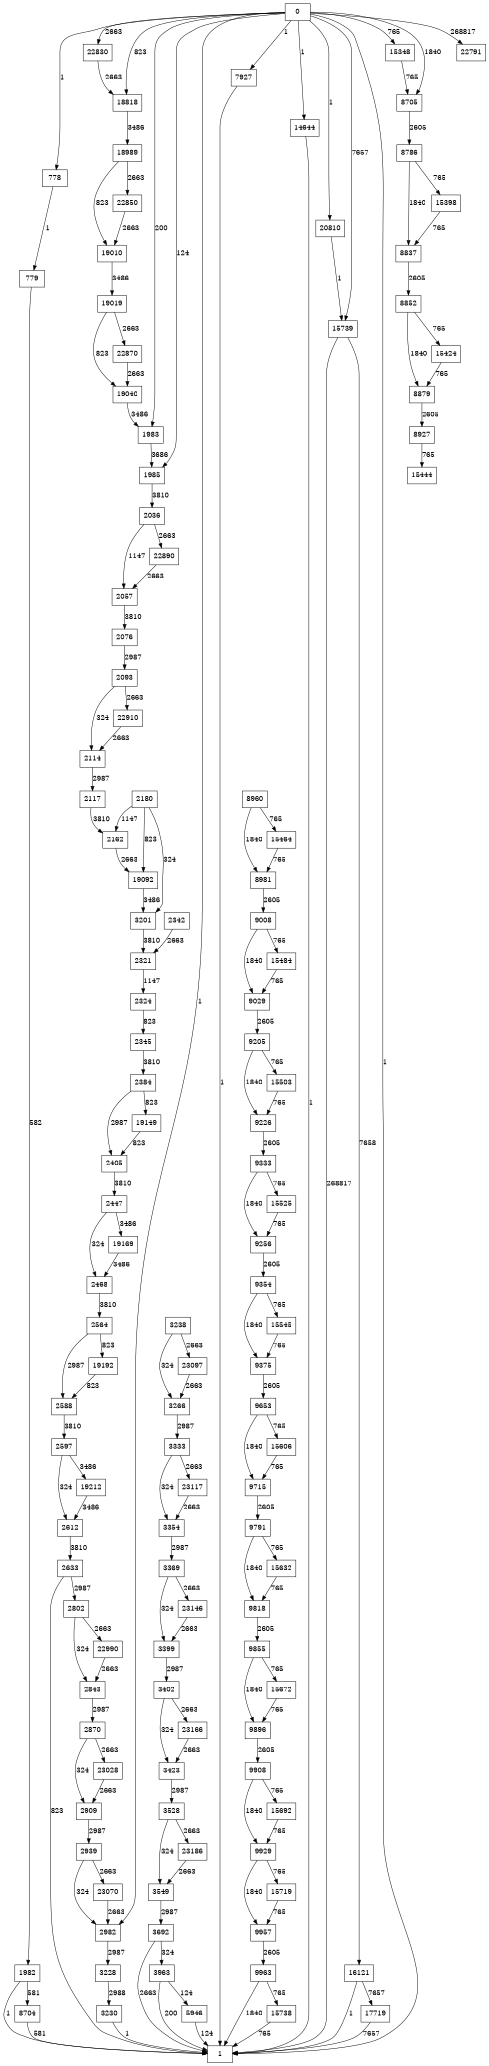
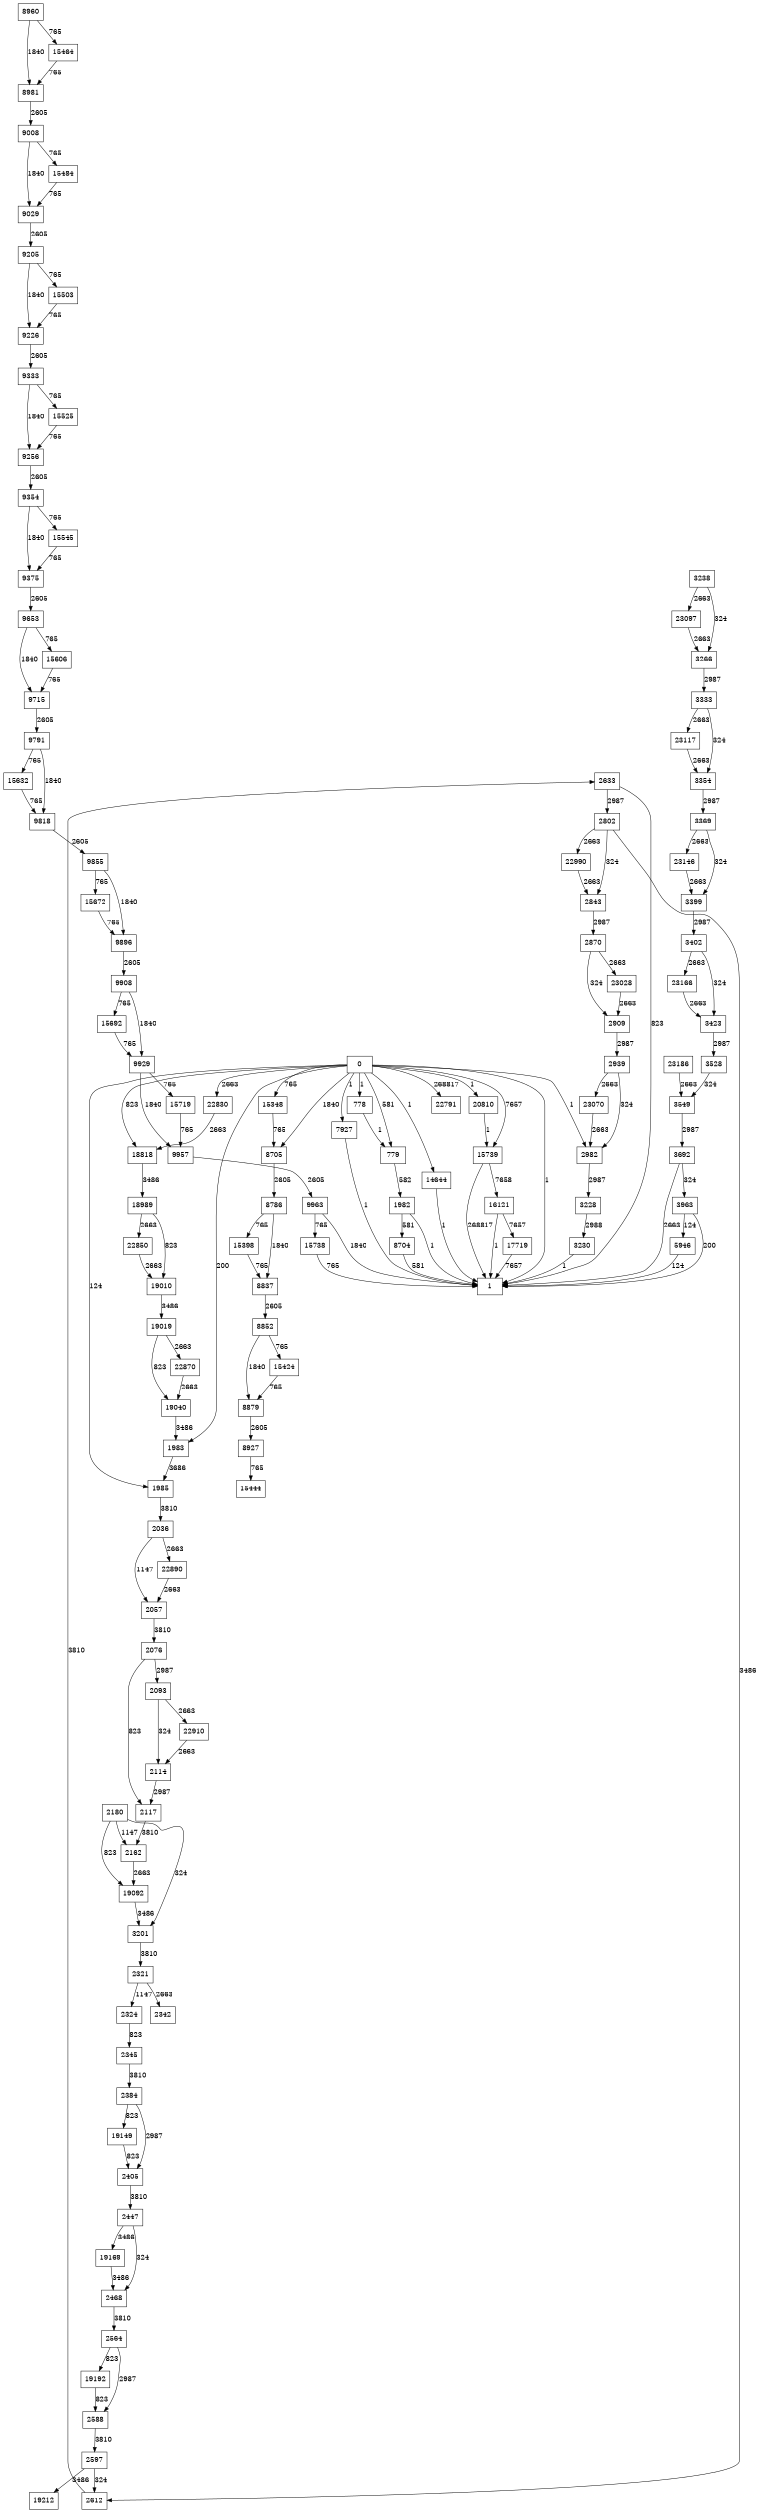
edge "2342" -> "2321": reversed
edge "0" -> "779": added, label "581"
edge "19212" -> "2612": now "2802" -> "2612"
edge "2076" -> "2117": added, label "823"
edge "3528" -> "23186": removed, label "2663"
